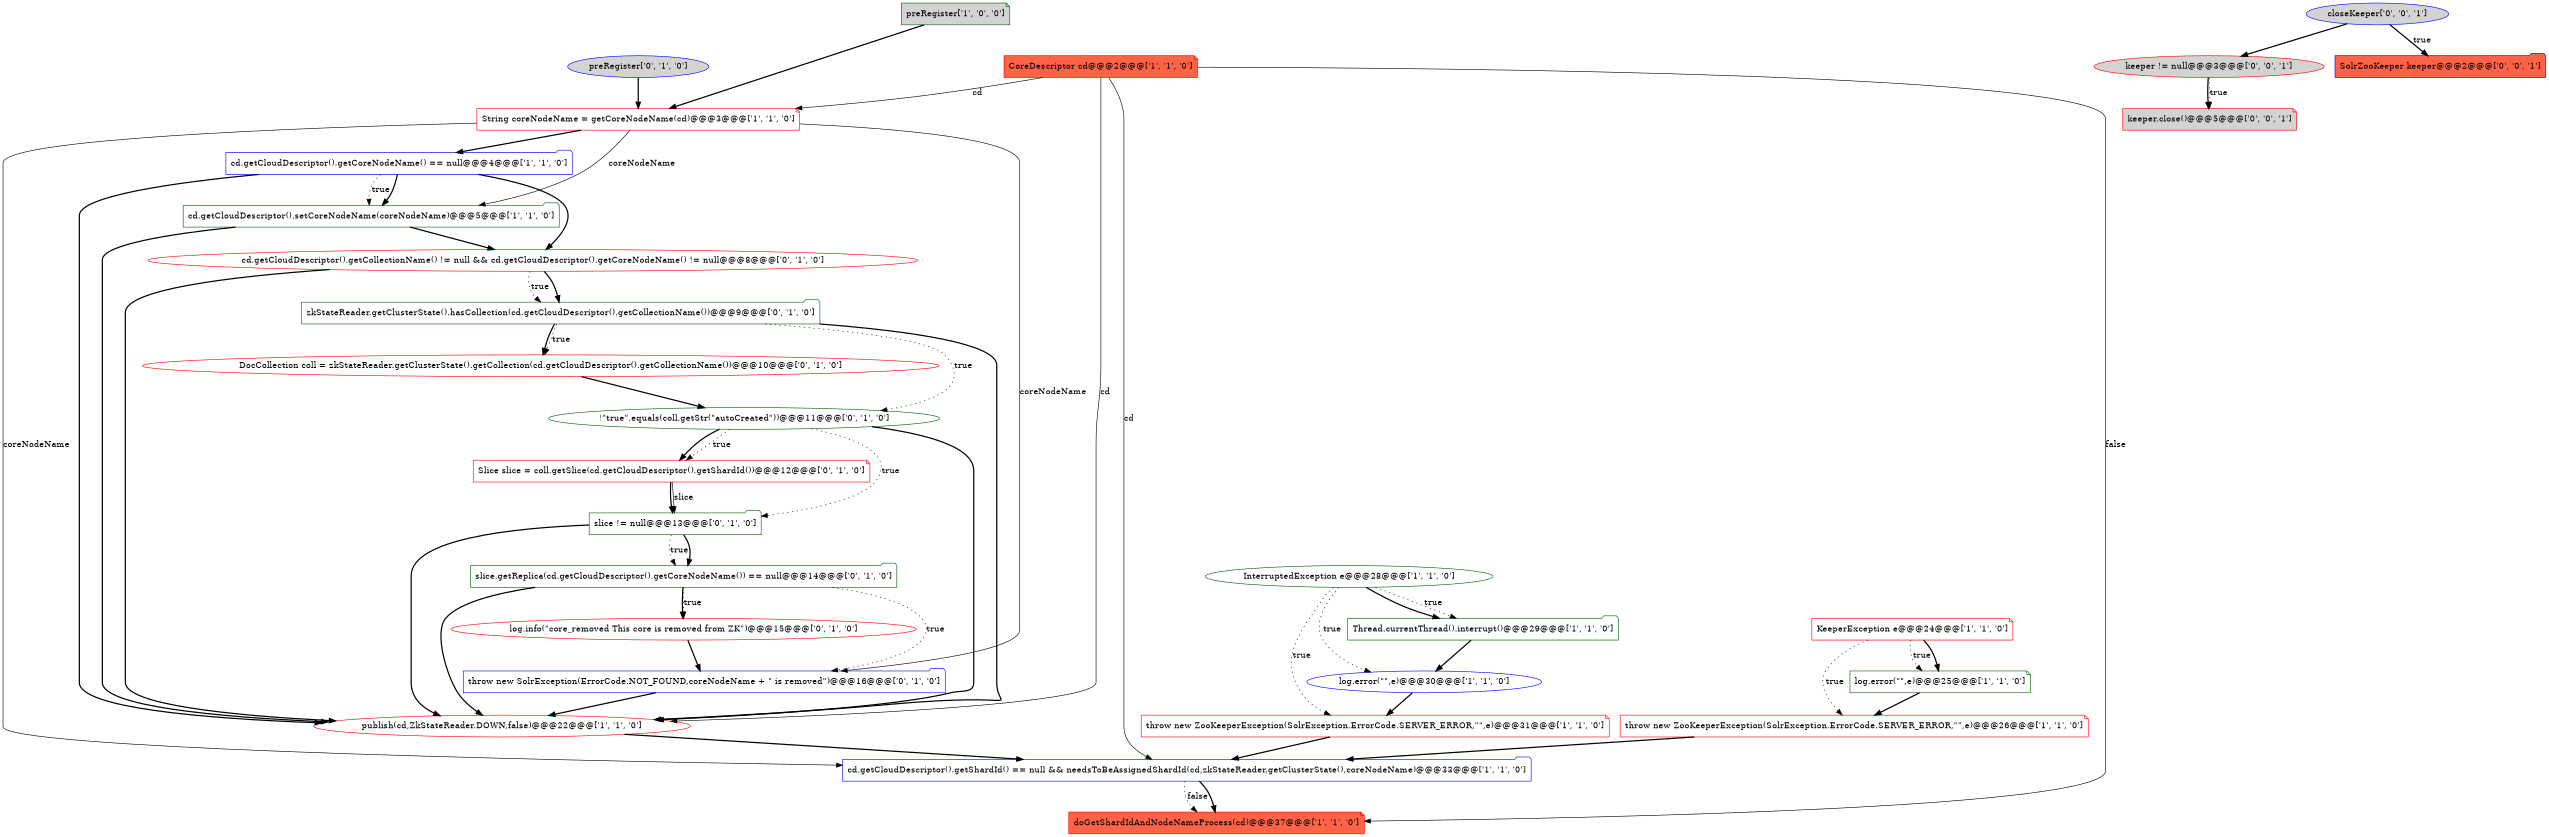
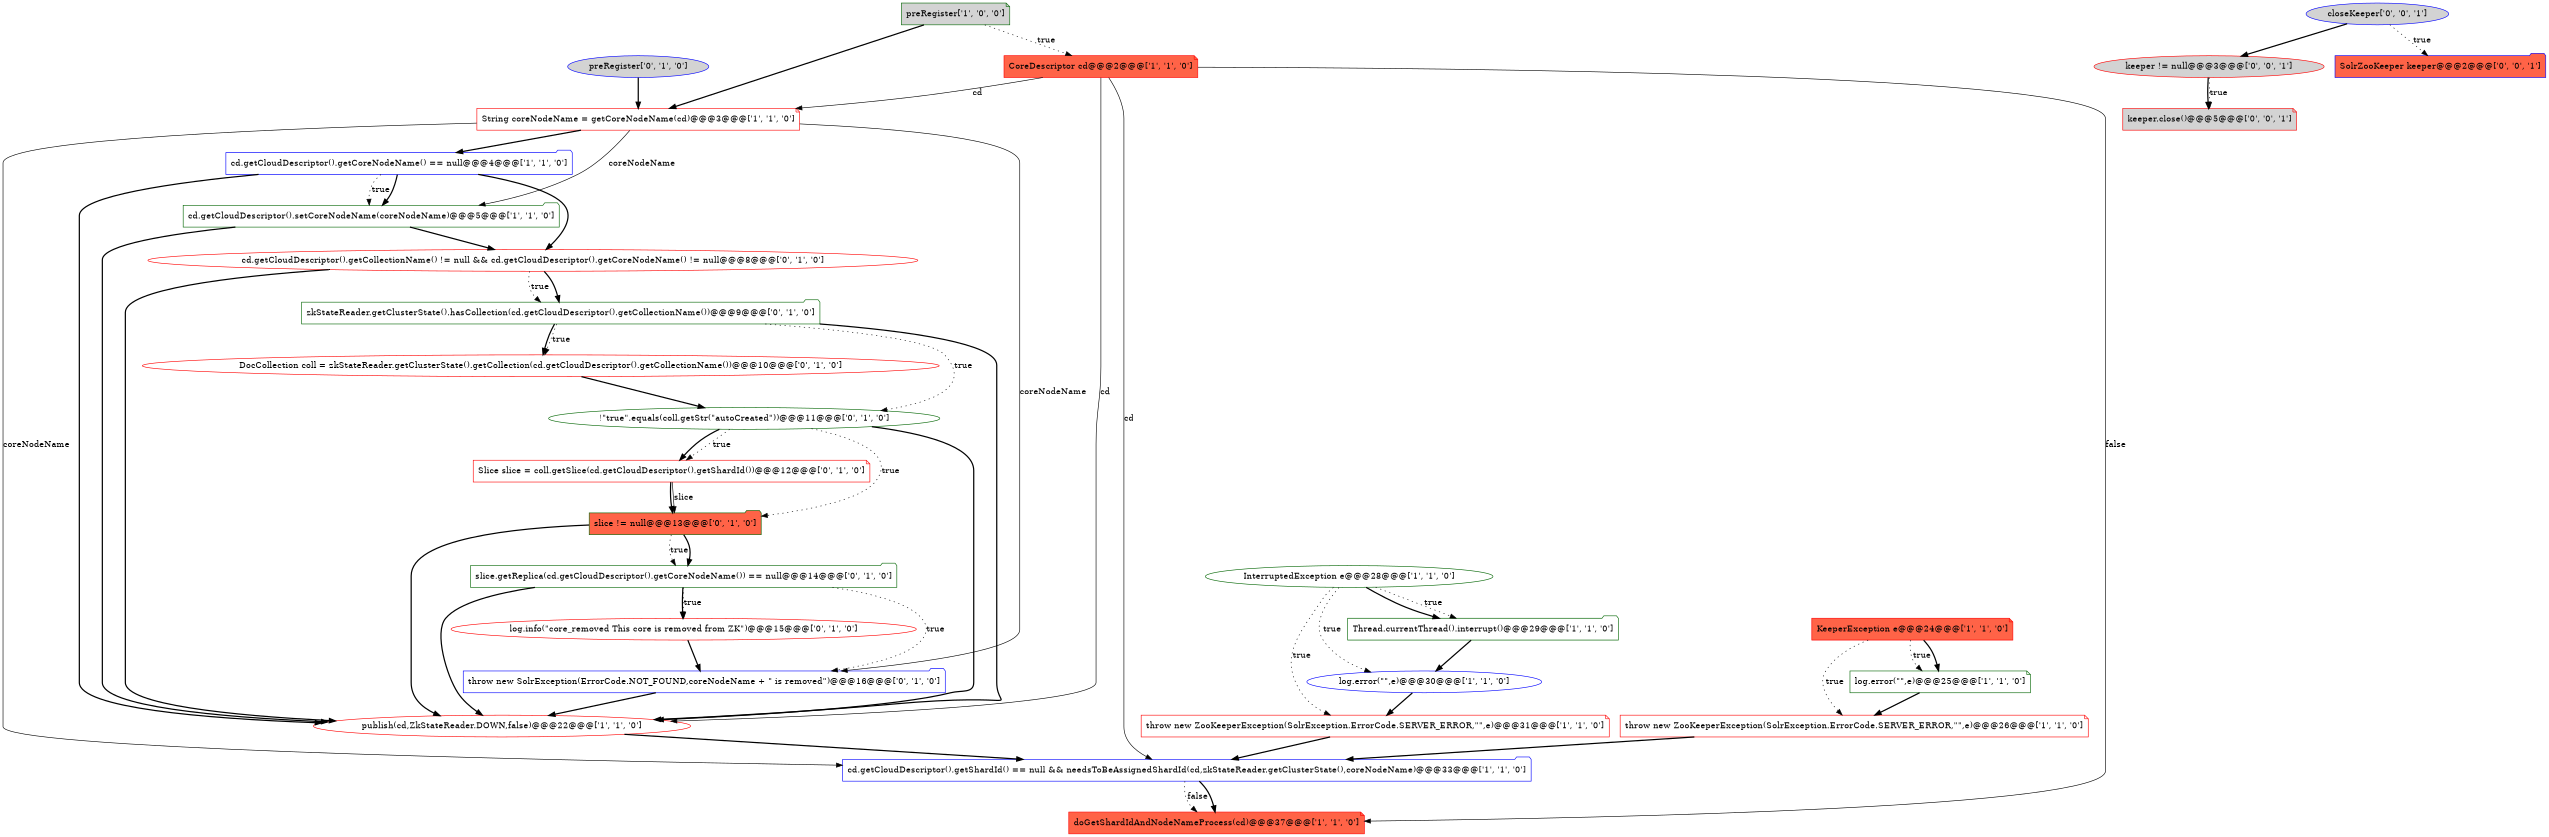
edge "closeKeeper['0', '0', '1']" -> "SolrZooKeeper keeper@@@2@@@['0', '0', '1']": style bold -> dotted
edge "preRegister['1', '0', '0']" -> "CoreDescriptor cd@@@2@@@['1', '1', '0']": added, label "true"
node "slice != null@@@13@@@['0', '1', '0']": fillcolor white -> tomato
node "KeeperException e@@@24@@@['1', '1', '0']": fillcolor white -> tomato
